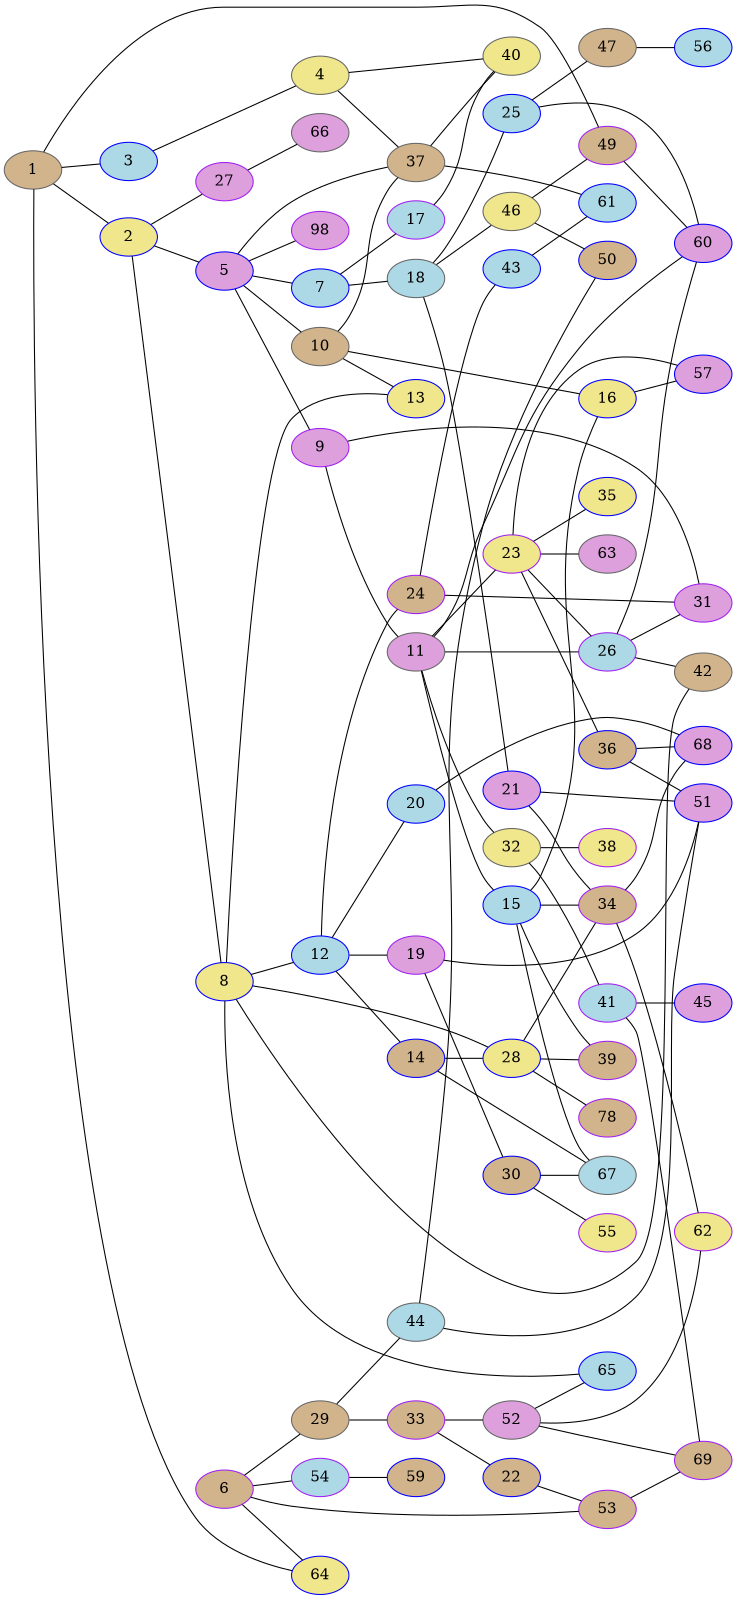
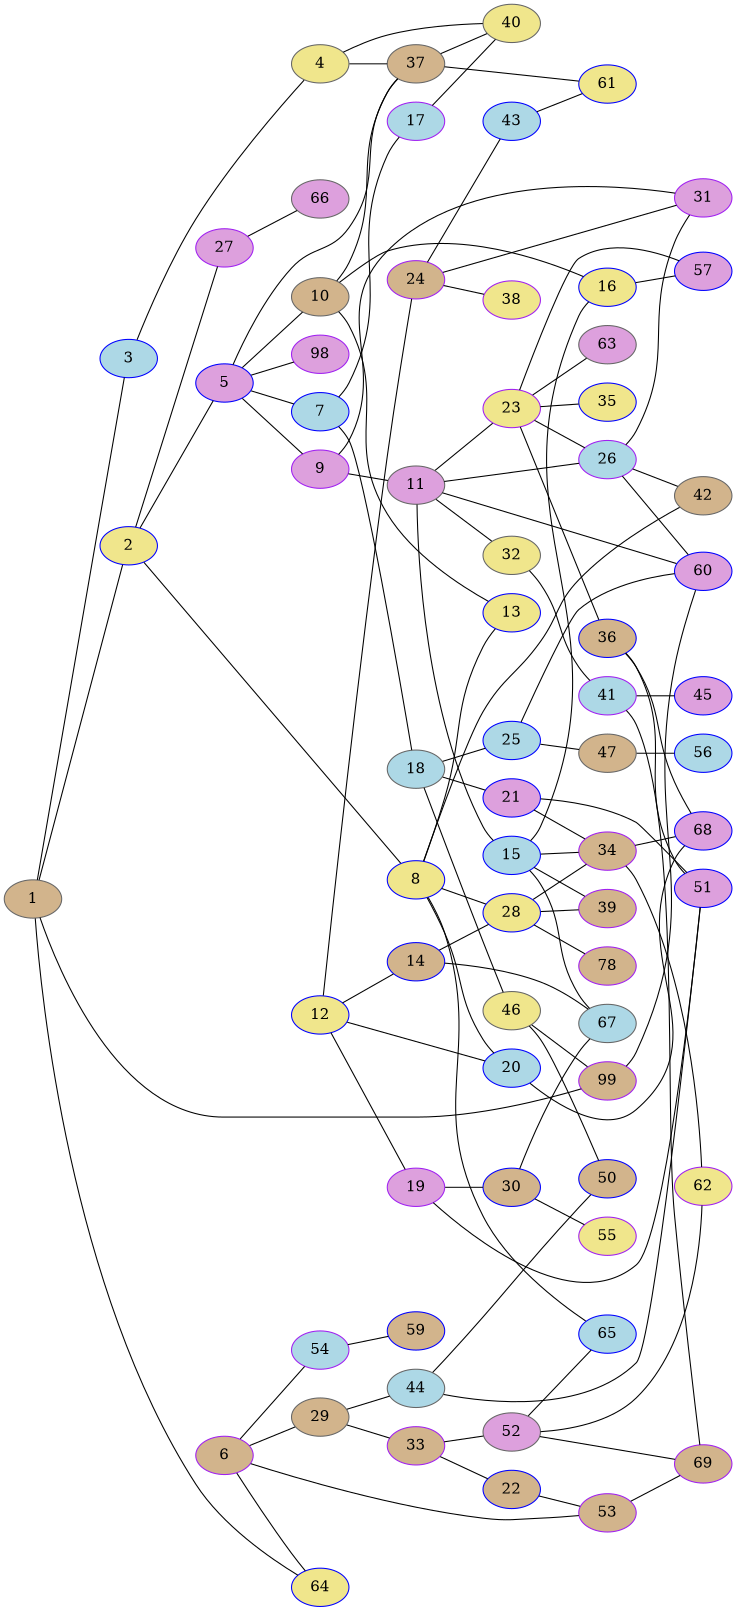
node "49": label "49" -> "99"
node "61": fillcolor lightblue -> khaki
edge "32" -- "38": now "24" -- "38"
node "12": fillcolor lightblue -> khaki
edge "12" -- "8": now "20" -- "8"
